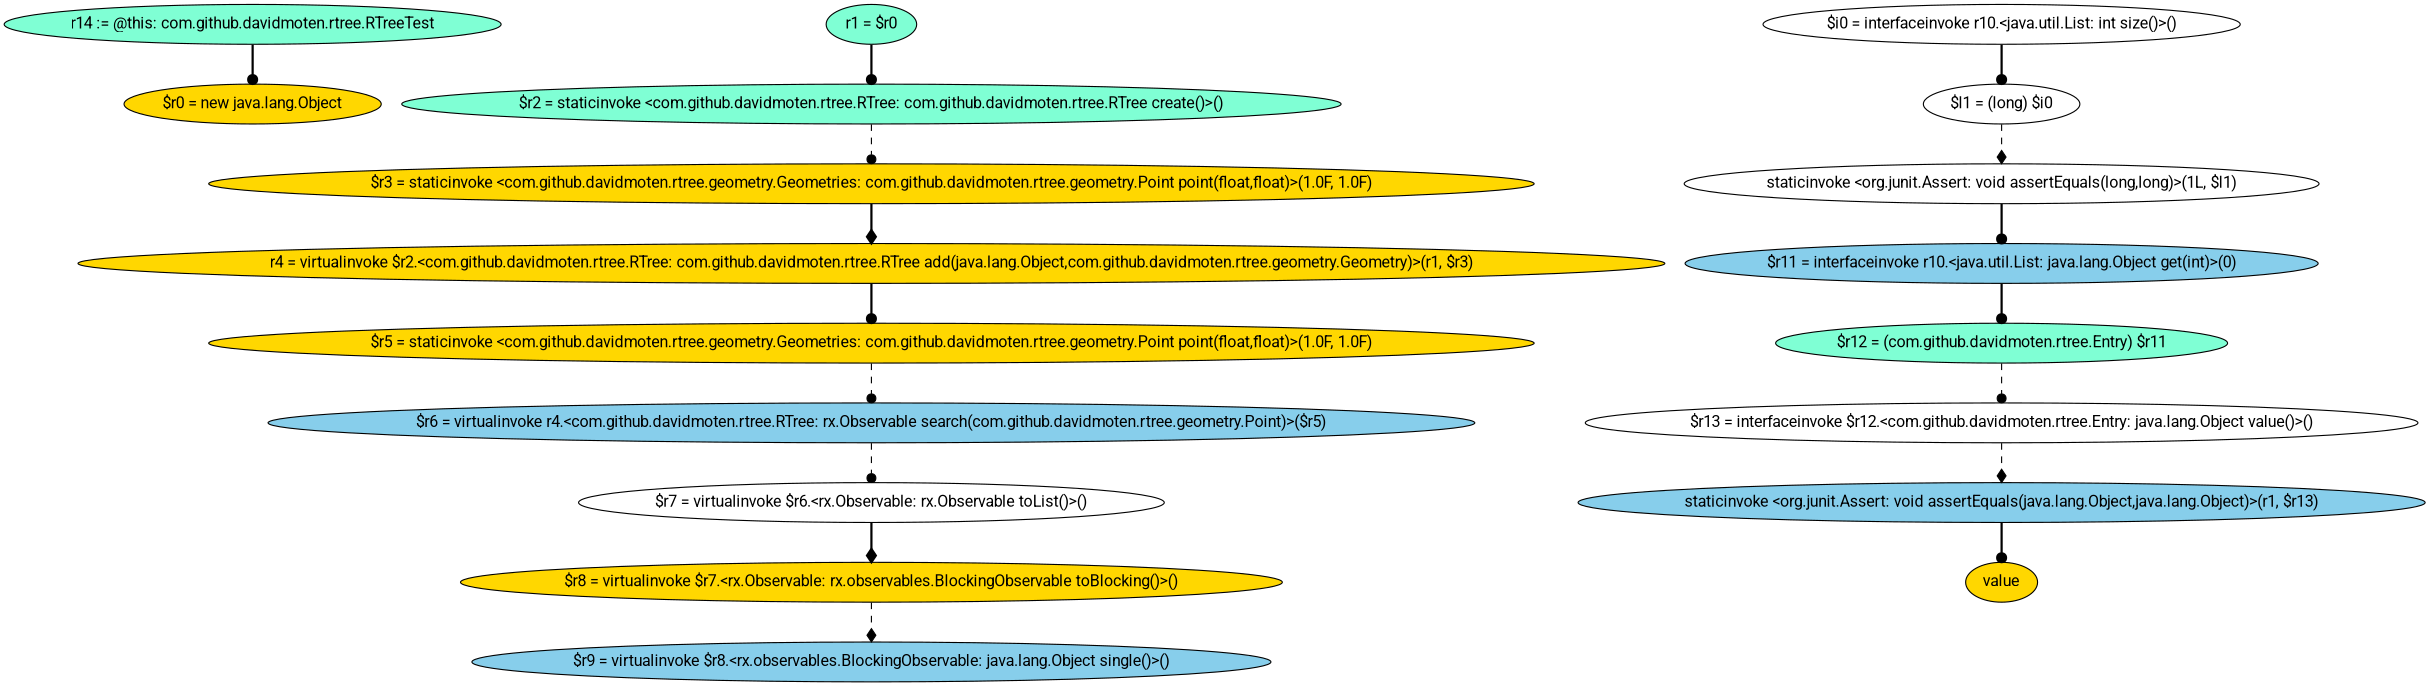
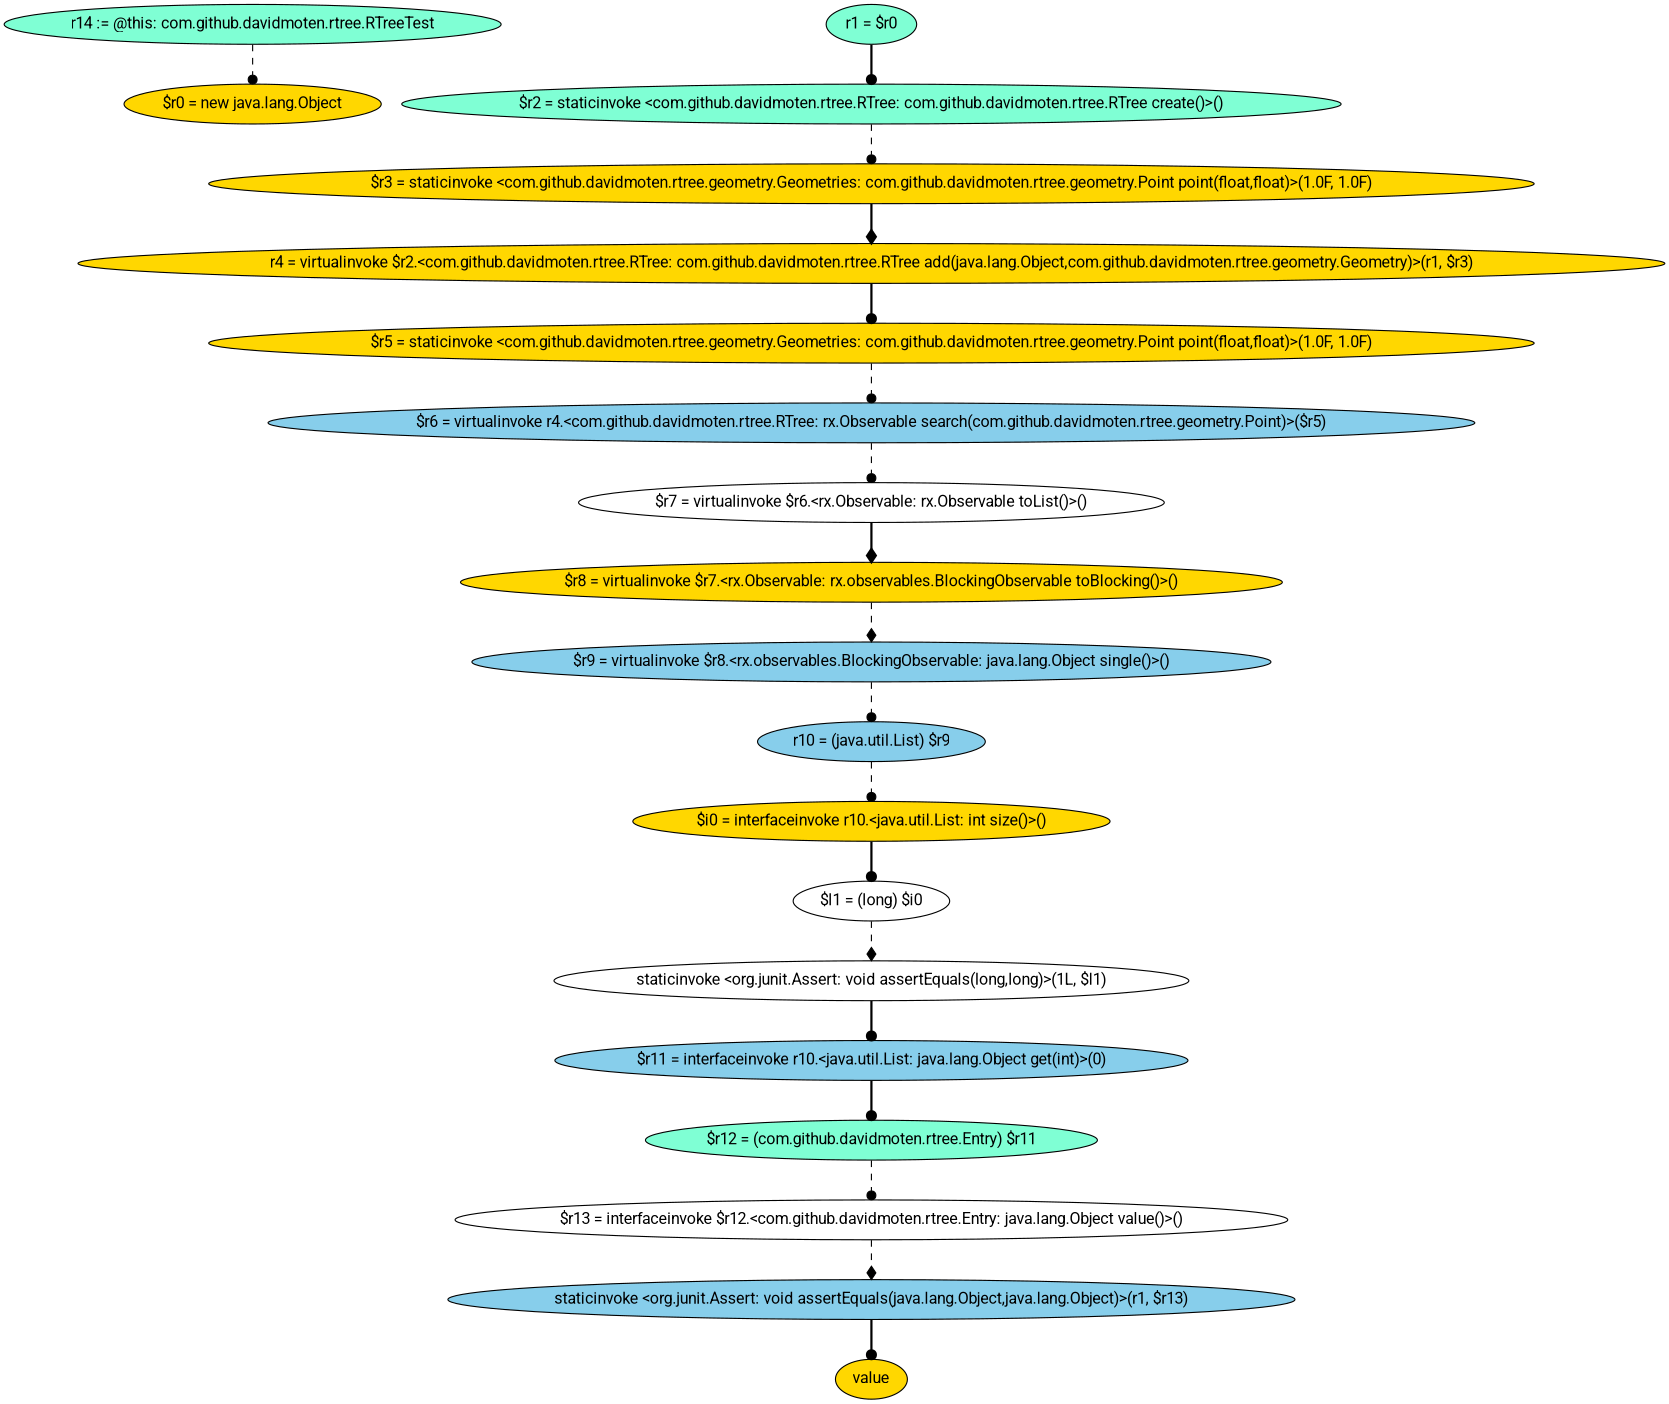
node "$i0 = interfaceinvoke r10.<java.util.List: int size()>()": fillcolor white -> gold
edge "r14 := @this: com.github.davidmoten.rtree.RTreeTest" -> "$r0 = new java.lang.Object": style bold -> dashed
node "r10 = (java.util.List) $r9": added
